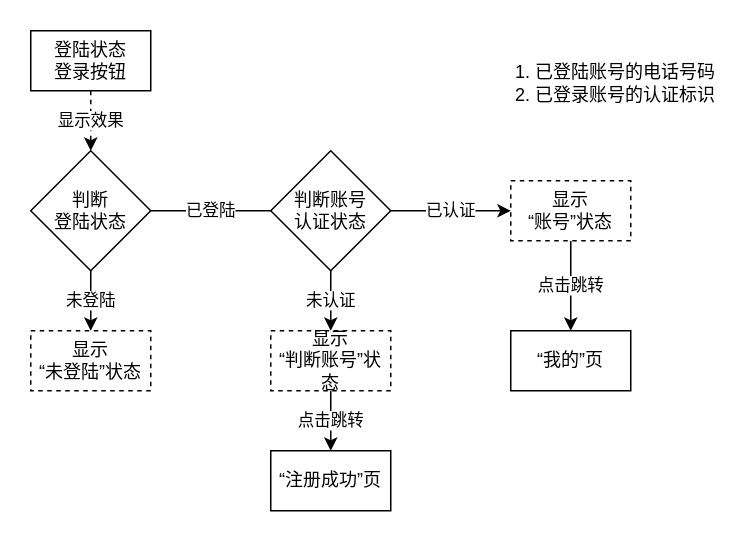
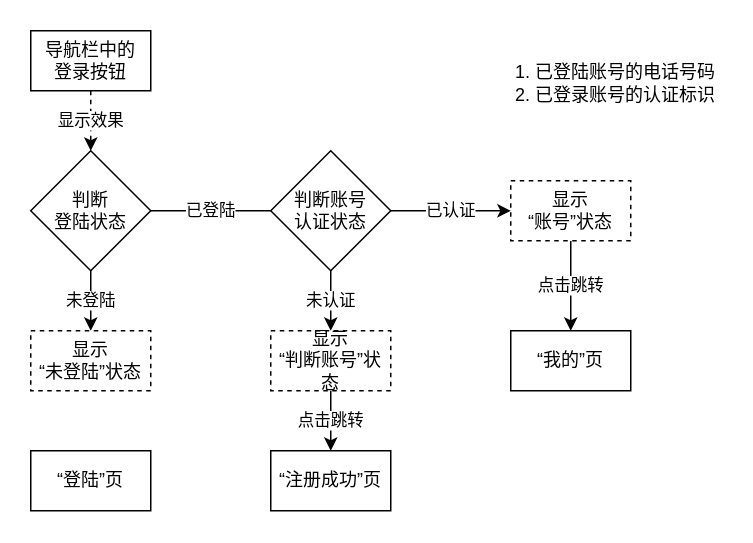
node "登陆状态 登录按钮": label "登陆状态 登录按钮" -> "导航栏中的 登录按钮"
node "“登陆”页": added
